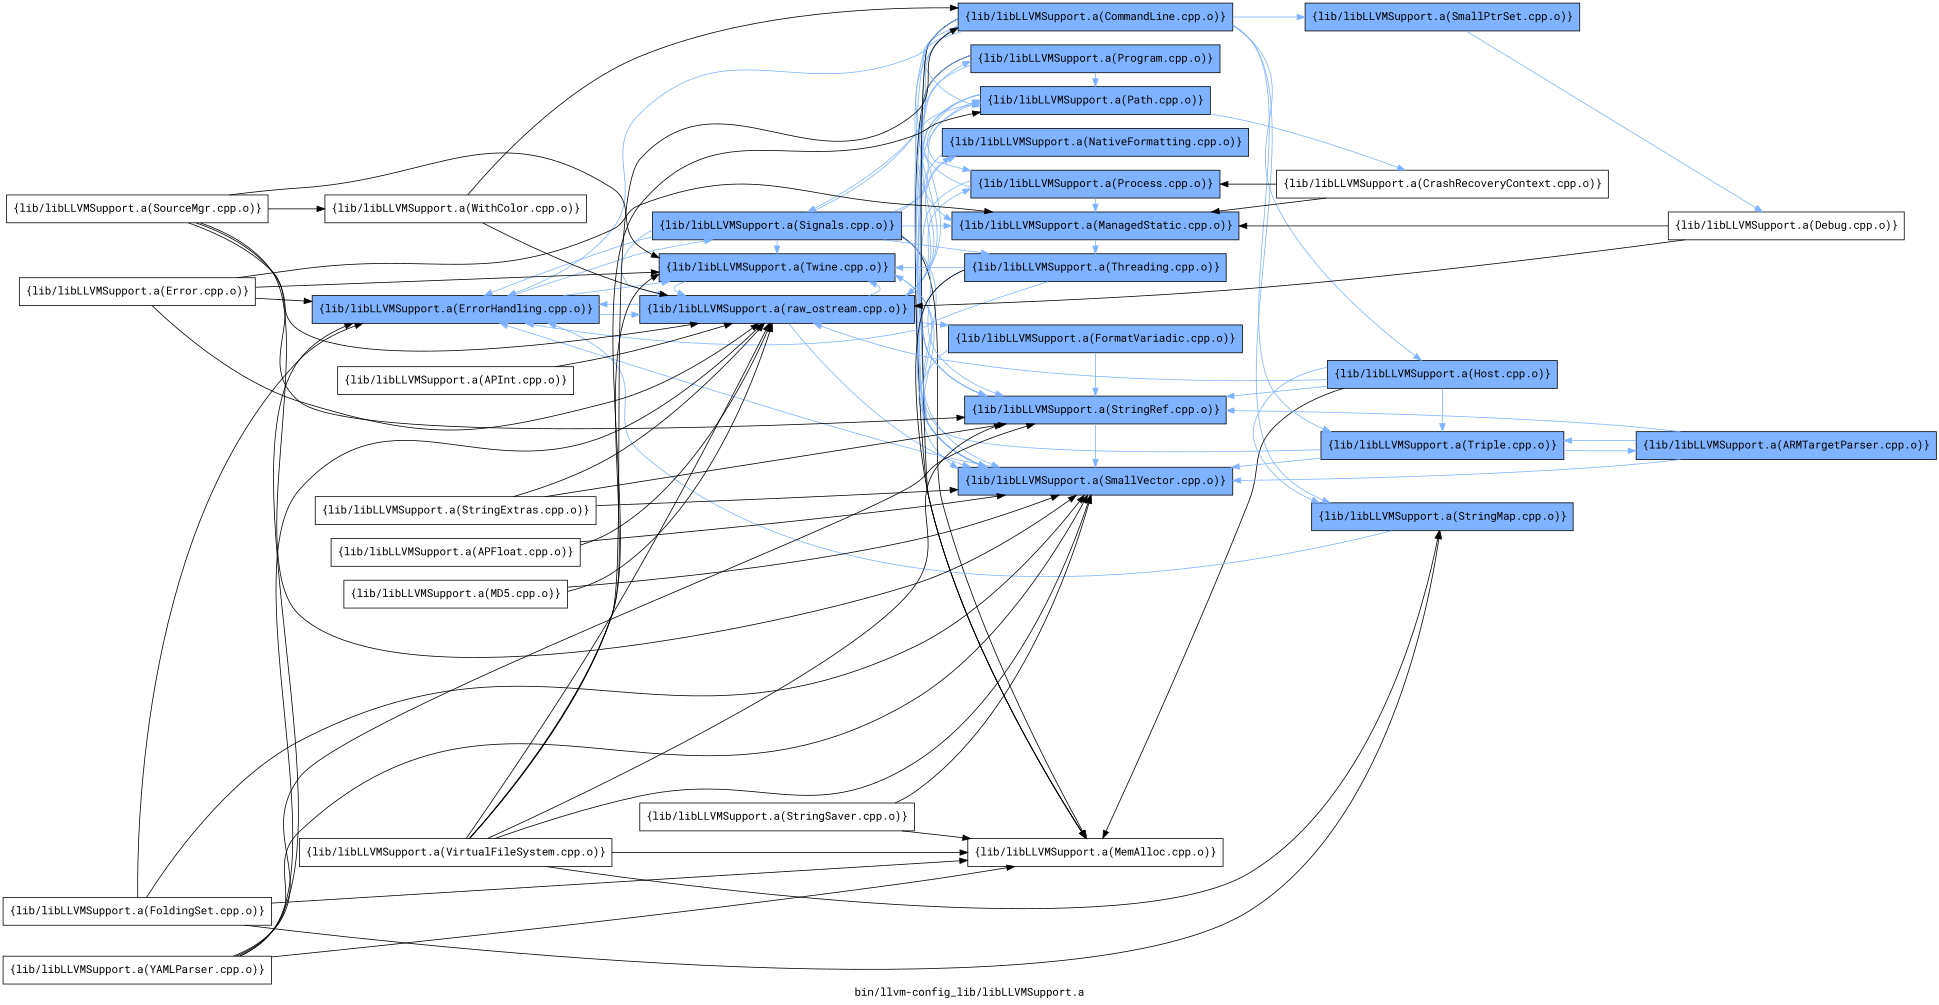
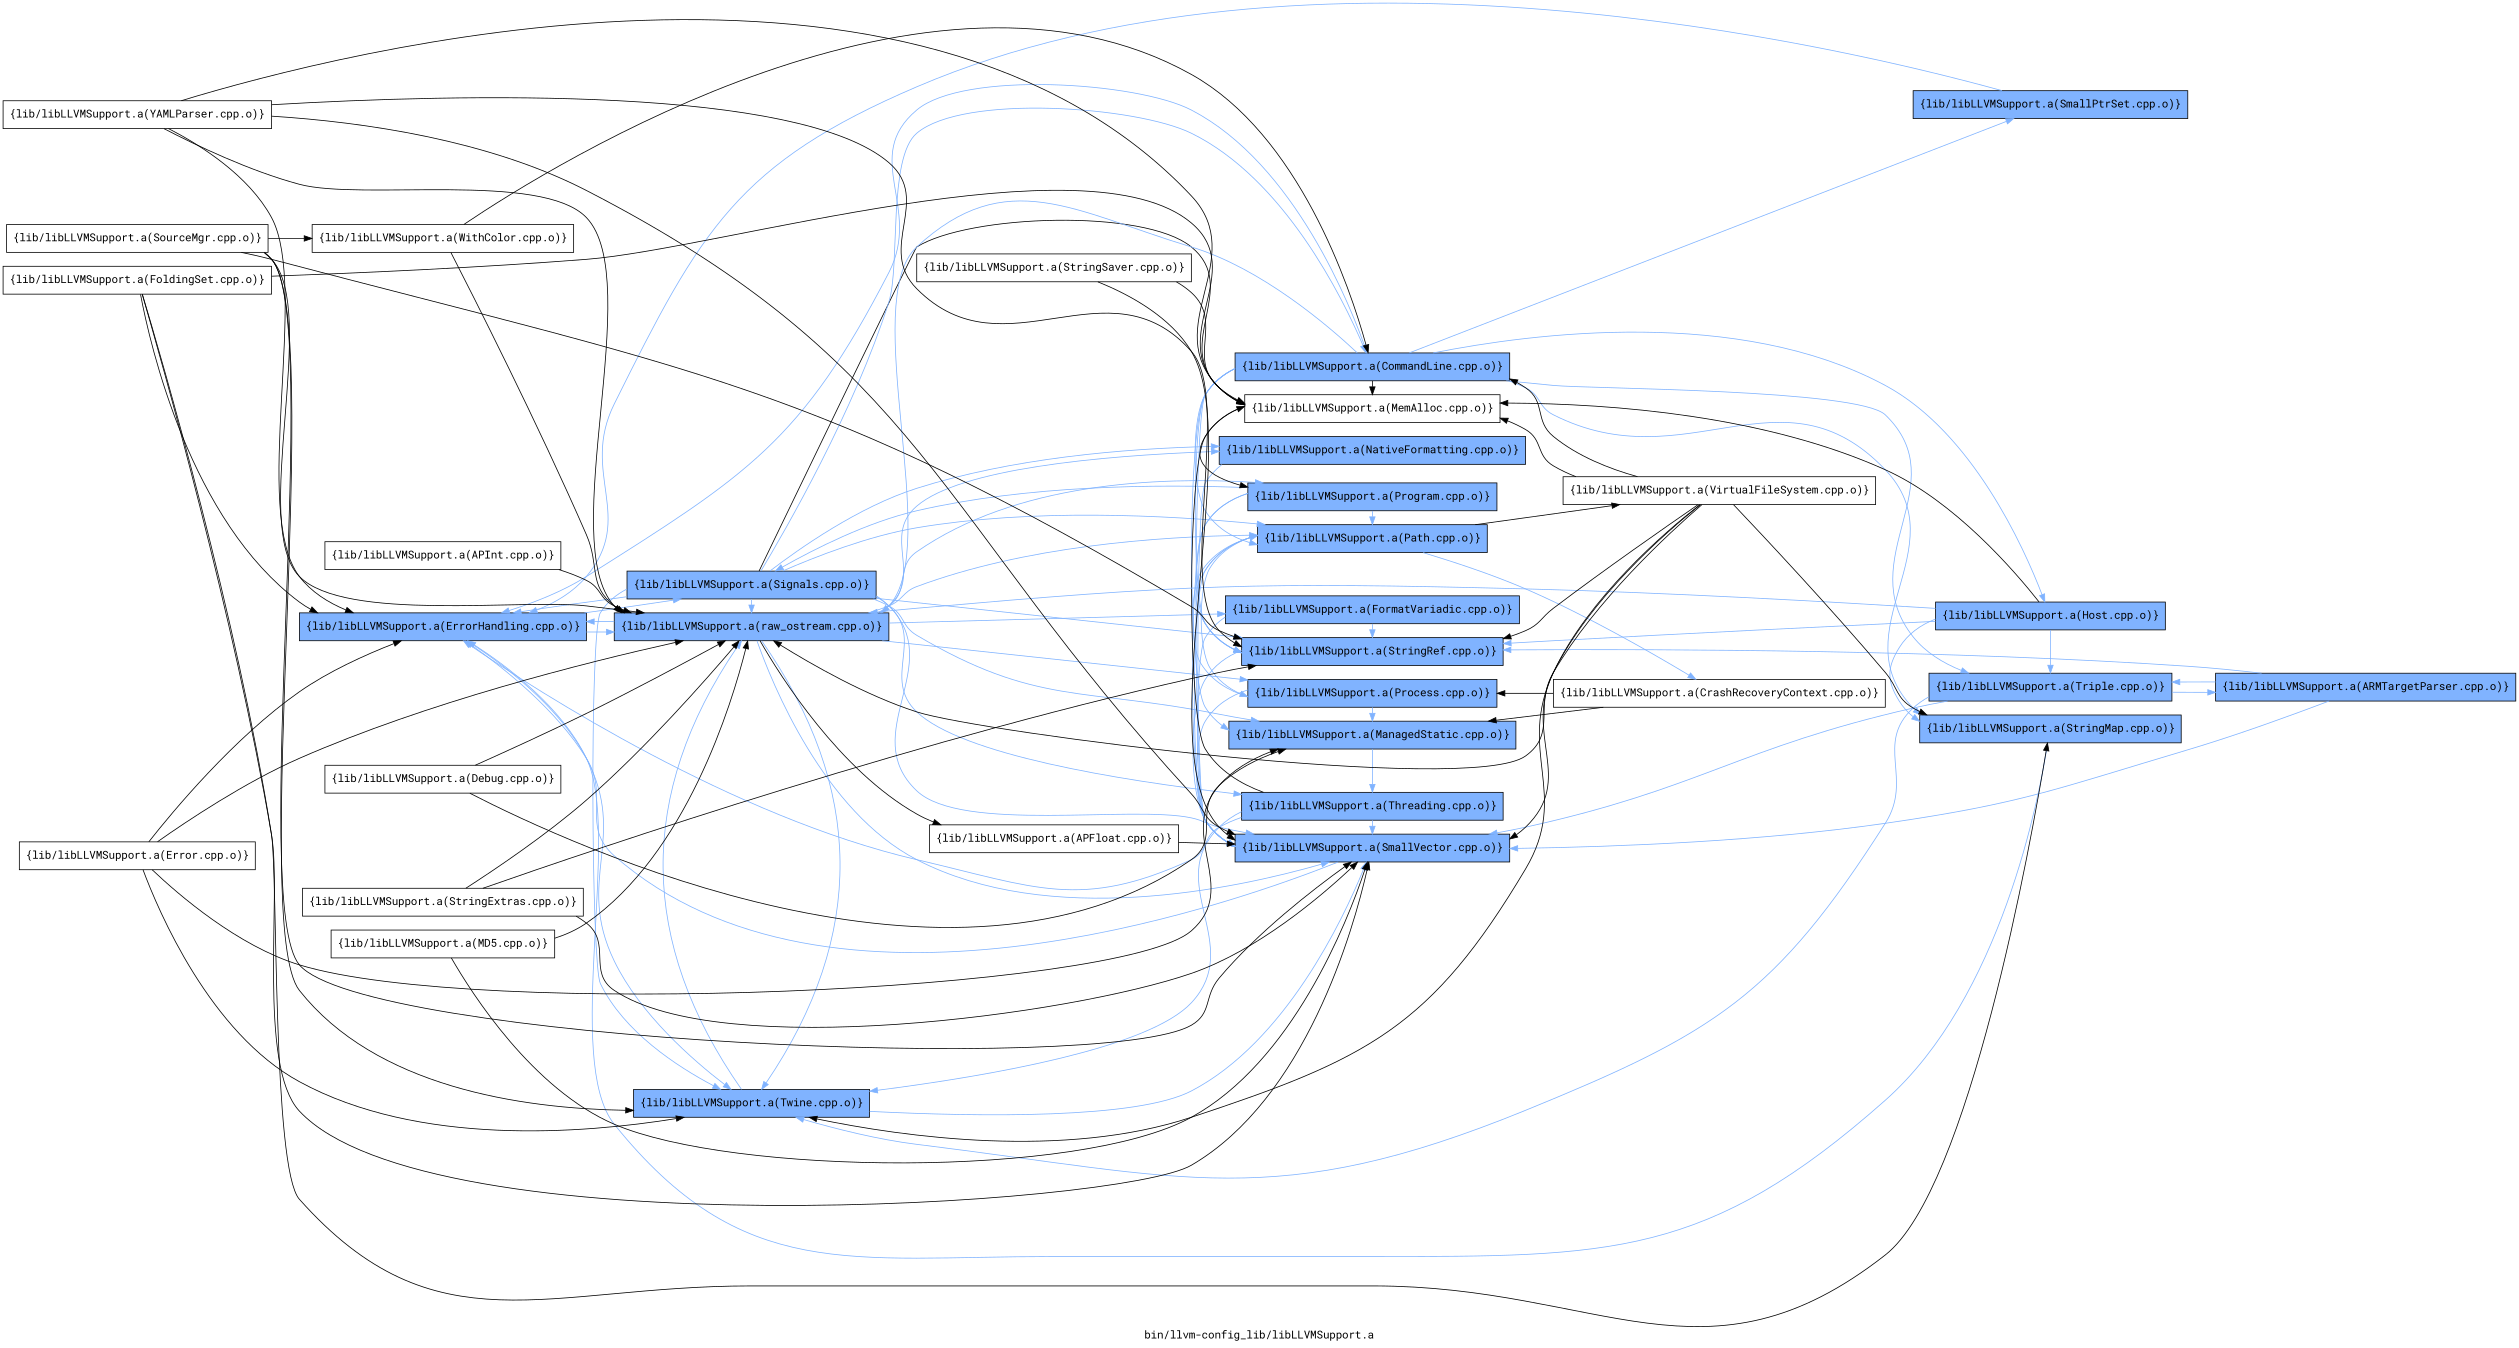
edge "{lib/libLLVMSupport.a(SmallPtrSet.cpp.o)}" -> "{lib/libLLVMSupport.a(Debug.cpp.o)}": now "{lib/libLLVMSupport.a(SmallPtrSet.cpp.o)}" -> "{lib/libLLVMSupport.a(ErrorHandling.cpp.o)}"
edge "{lib/libLLVMSupport.a(VirtualFileSystem.cpp.o)}" -> "{lib/libLLVMSupport.a(Path.cpp.o)}": reversed
edge "{lib/libLLVMSupport.a(Program.cpp.o)}" -> "{lib/libLLVMSupport.a(MemAlloc.cpp.o)}": reversed
edge "{lib/libLLVMSupport.a(APFloat.cpp.o)}" -> "{lib/libLLVMSupport.a(raw_ostream.cpp.o)}": reversed
